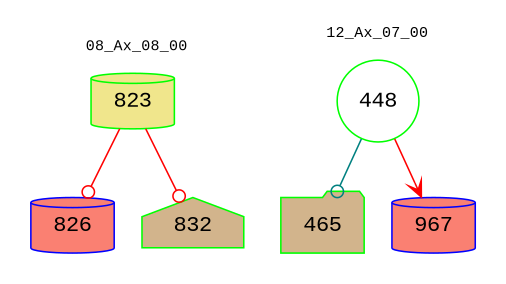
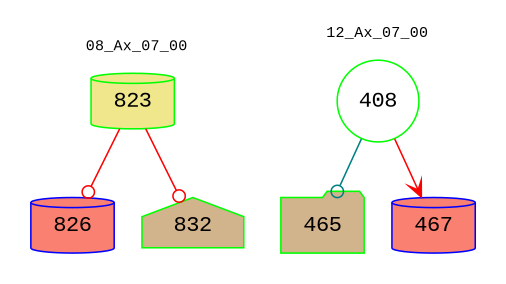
cluster "08_Ax_08_00": label "08_Ax_08_00" -> "08_Ax_07_00"
node "448": label "448" -> "408"
node "967": label "967" -> "467"
